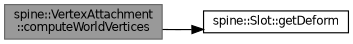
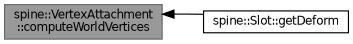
edge "spine::VertexAttachment ::computeWorldVertices" -> "spine::Slot::getDeform": reversed
